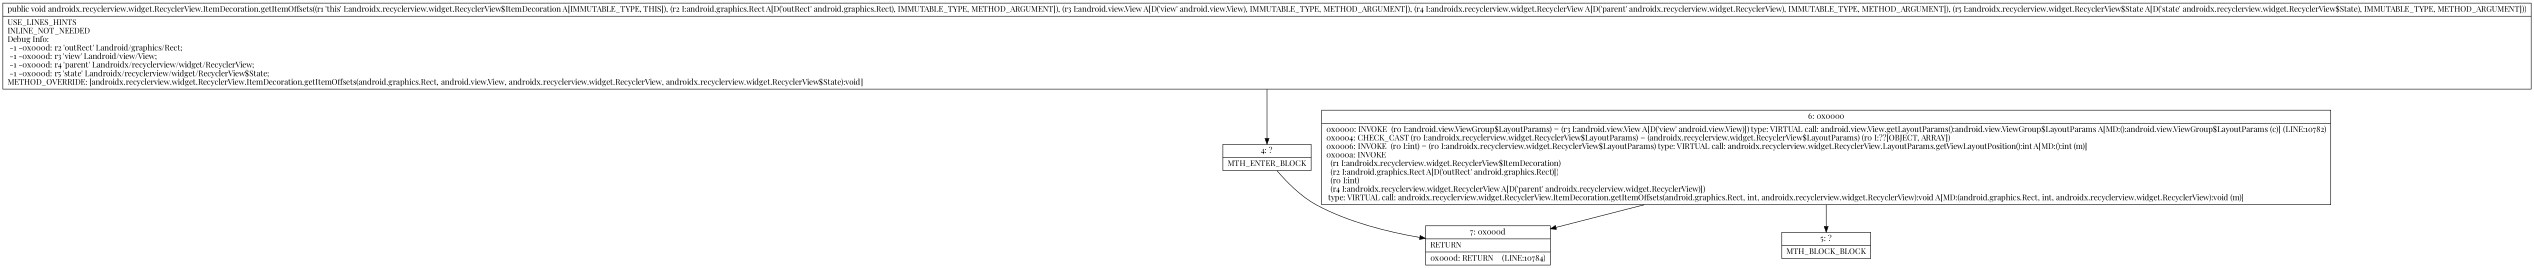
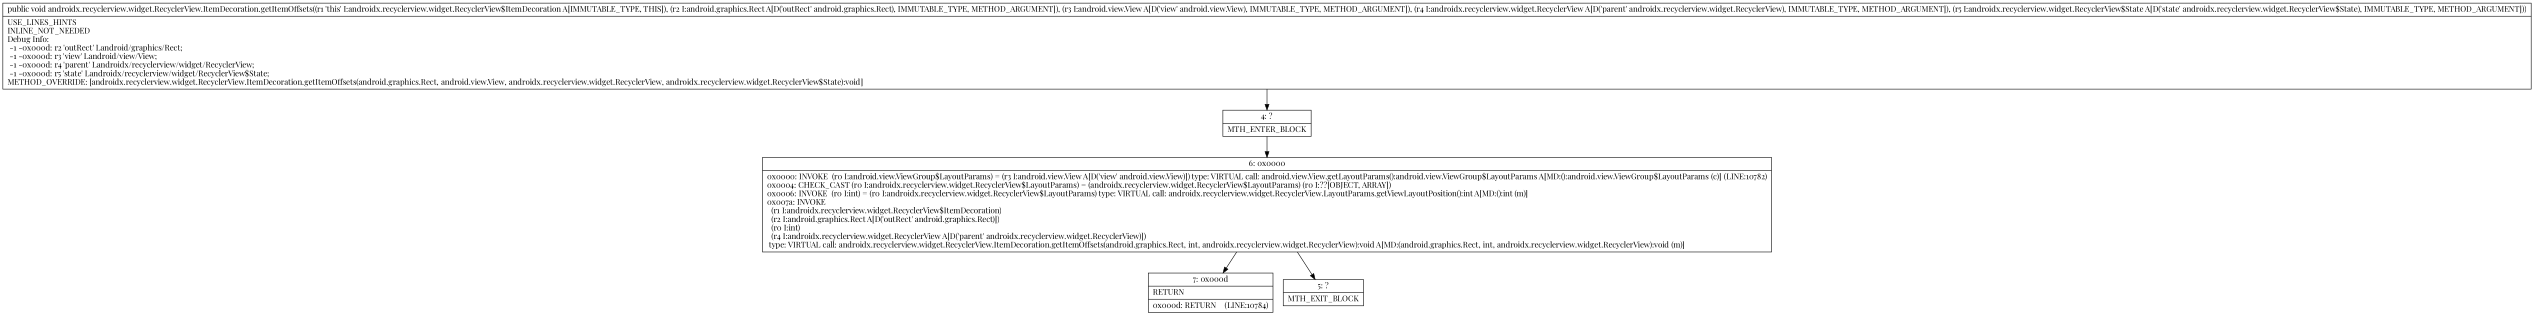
node "6: 0x0000": text "0x000a: INVOKE" -> "0x007a: INVOKE"
edge "4: ?" -> "7: 0x000d": now "4: ?" -> "6: 0x0000"
node "5: ?": text "MTH_BLOCK_BLOCK" -> "MTH_EXIT_BLOCK"
